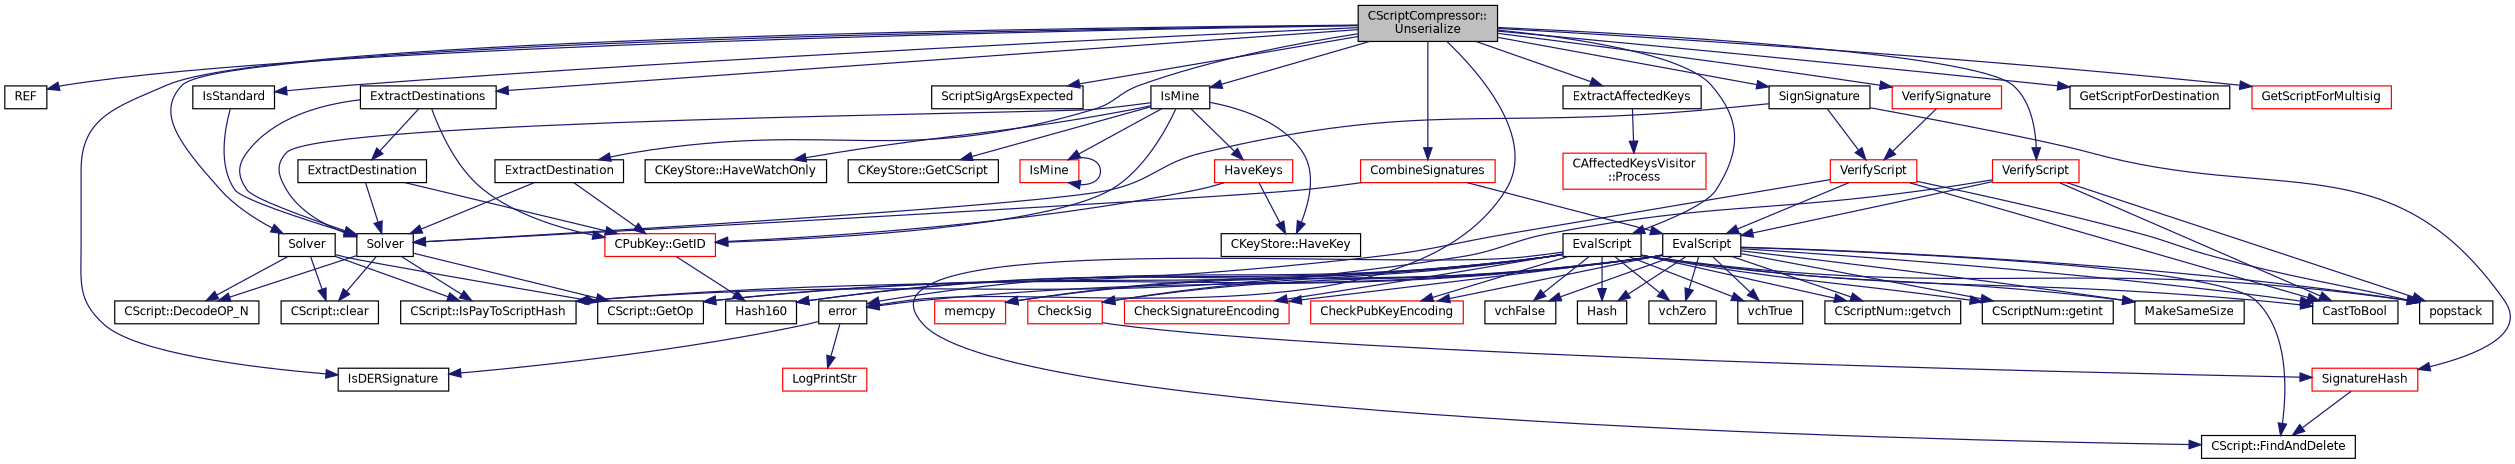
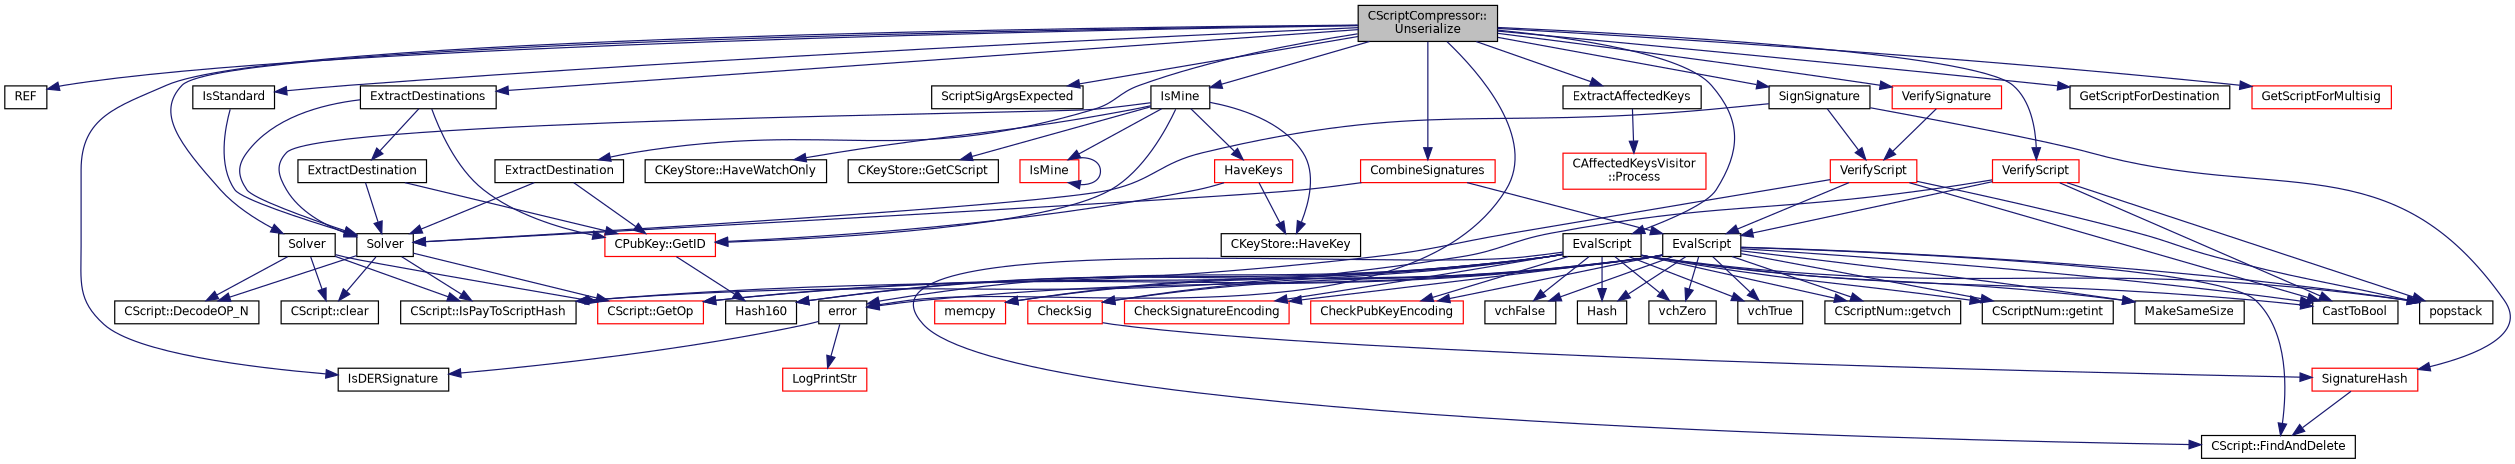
node "CScript::GetOp": color black -> red
